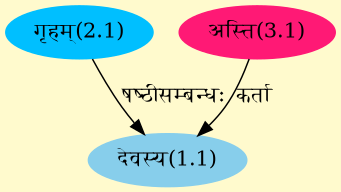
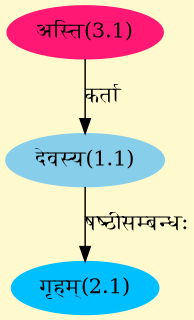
edge "गृहम्(2.1)" -> "देवस्य(1.1)": reversed
